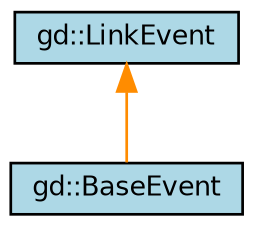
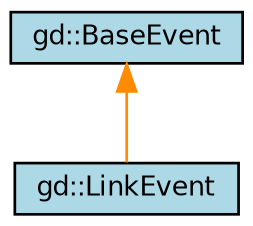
edge "gd::BaseEvent" -> "gd::LinkEvent": reversed
